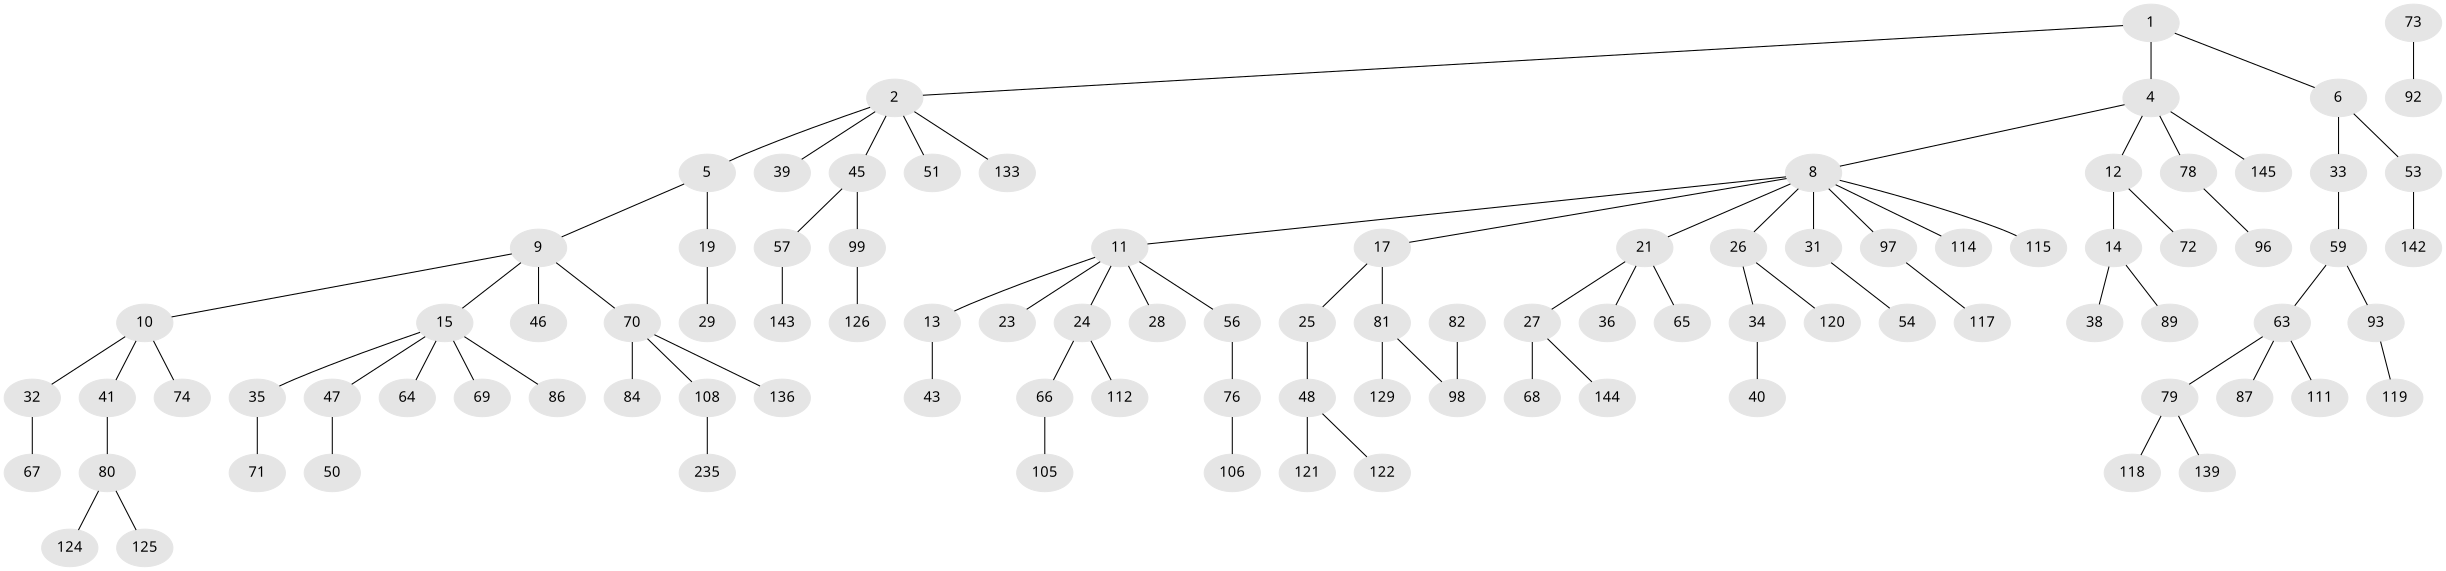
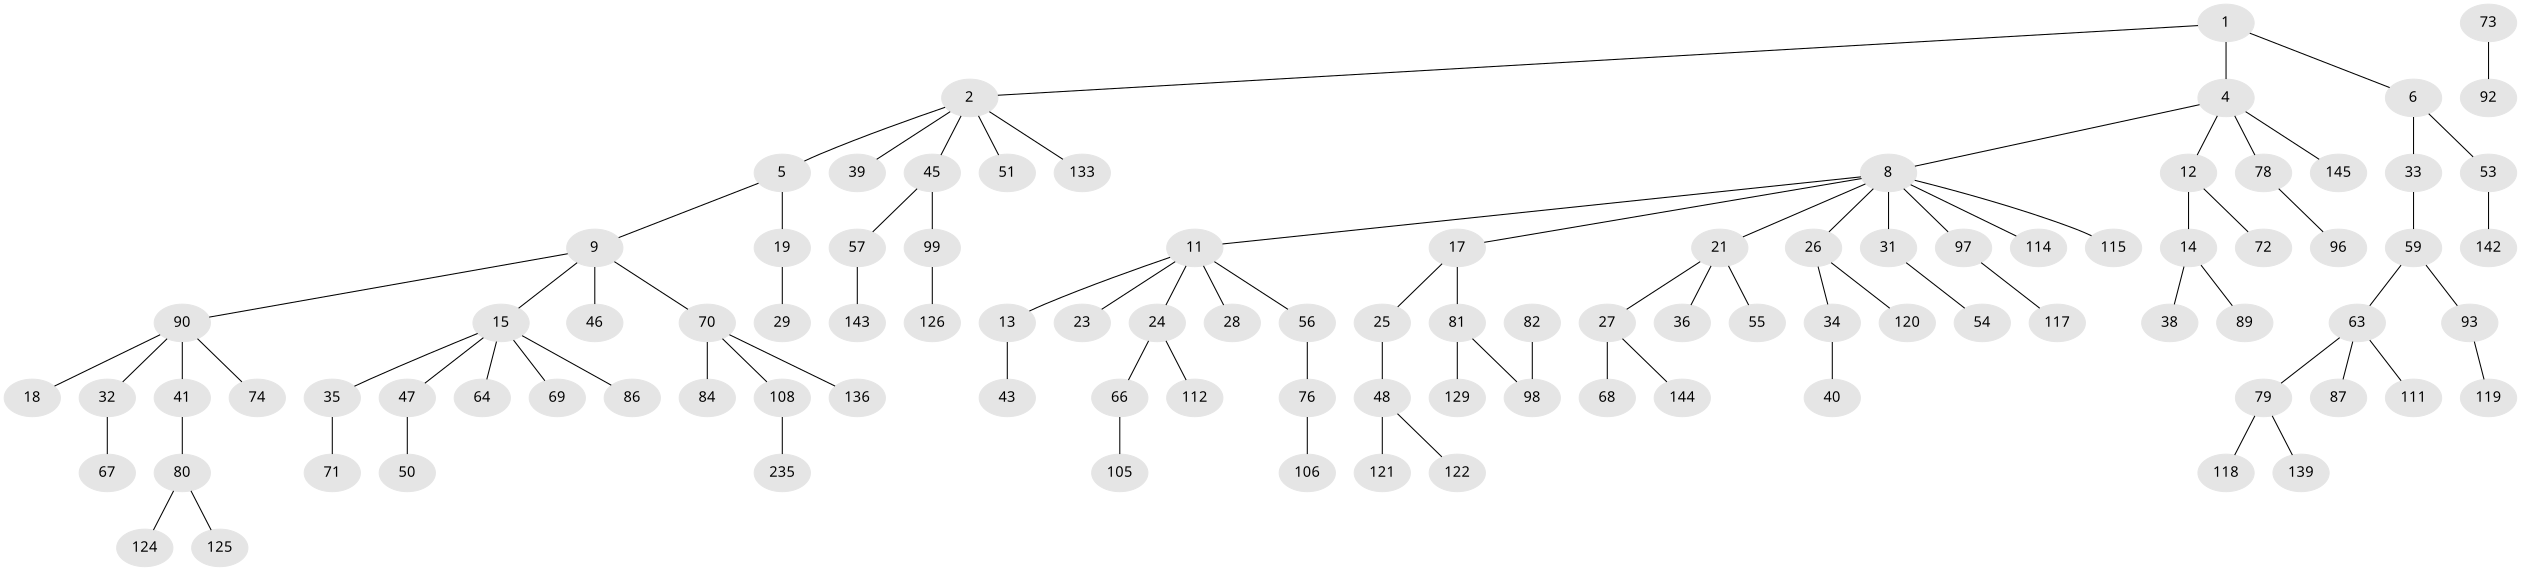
node "10": label "10" -> "90"
node "65": label "65" -> "55"
node "18": added
